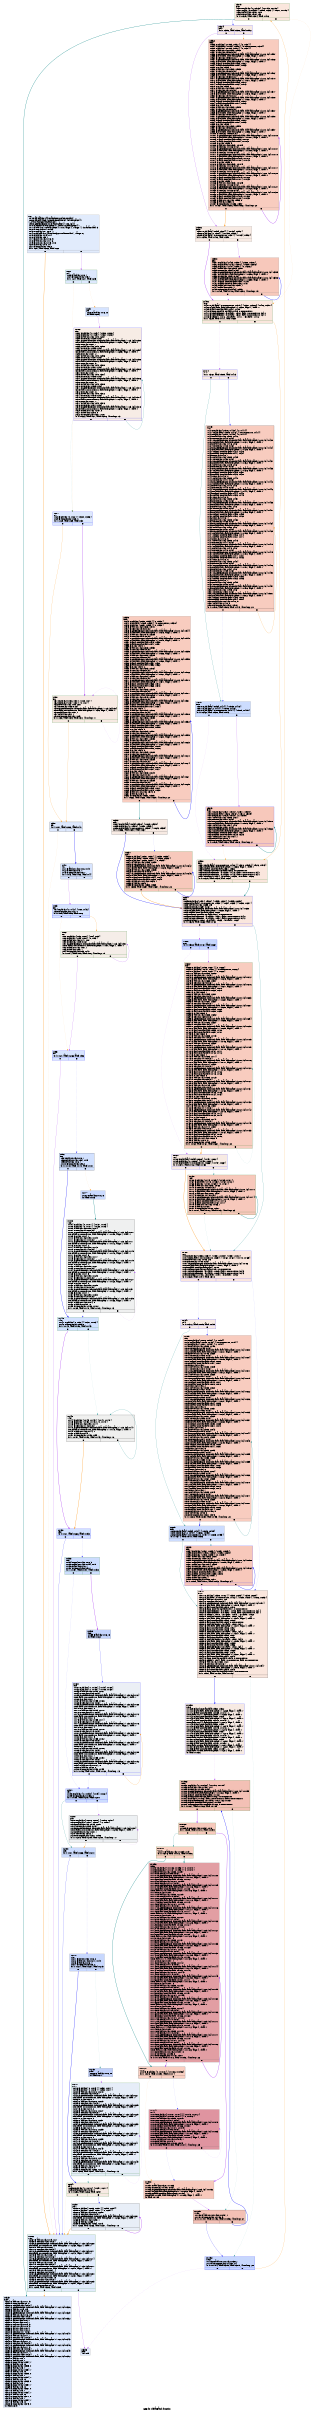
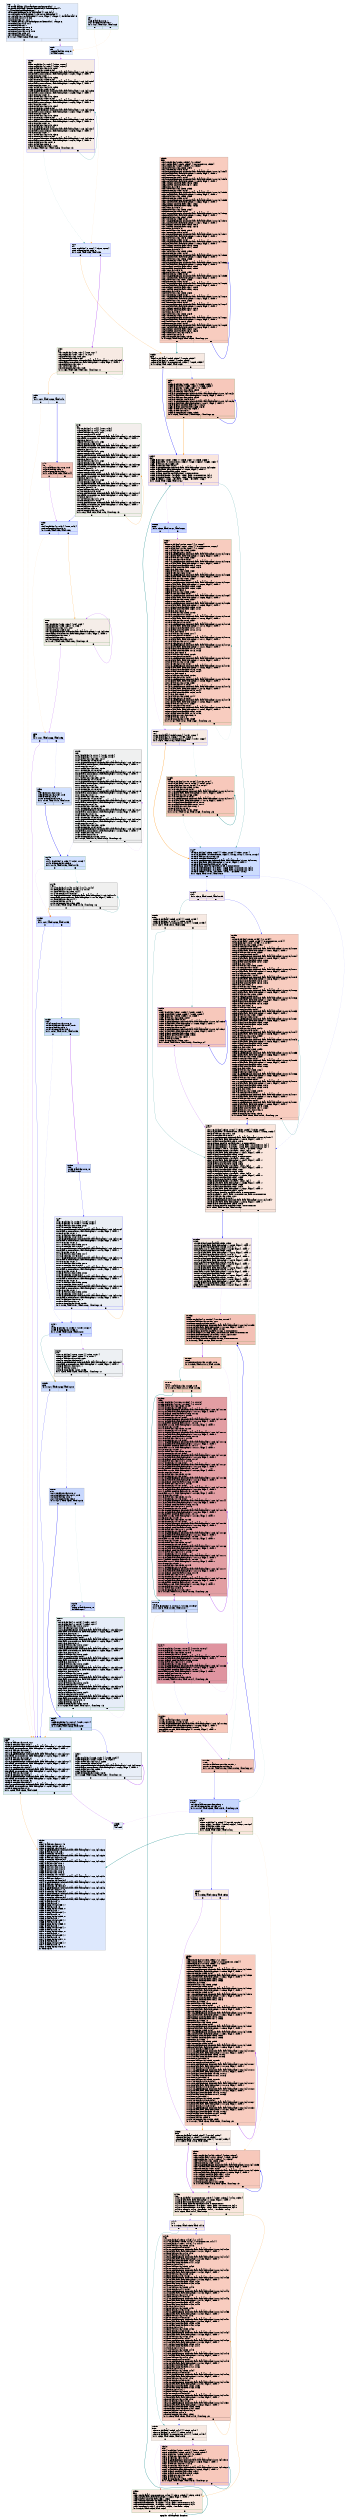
edge "%379:" -> "%406:": now "%379:" -> "%390:"
edge "%6:" -> "%22:": now "%6:" -> "%25:"
node "%46:": added
edge "%27:" -> "%39:": now "%27:" -> "%633:"
node "%509:": fillcolor #8caffe70 -> #eed0c070
node "%40:": fillcolor #a5c3fe70 -> #e5705870
node "%101:": removed
edge "%6:" -> "%266:": style bold -> dotted
node "%782:": fillcolor #f3c7b170 -> #8caffe70
edge "%140:" -> "%152:": style bold -> dotted
edge "%795:" -> "%889:": now "%795:" -> "%910:"
node "%889:": fillcolor #8caffe70 -> #eed0c070
edge "%1068:" -> "%1090:": style bold -> dotted
node "%1072:": fillcolor #f3947570 -> #8caffe70
node "%254:": fillcolor #eed0c070 -> #81a4fb70
edge "%257:" -> "%266:": removed
node "%323:": text "%351 = add nsw i32 %17, 4" -> "%351 = add store i32 %17, 4"
